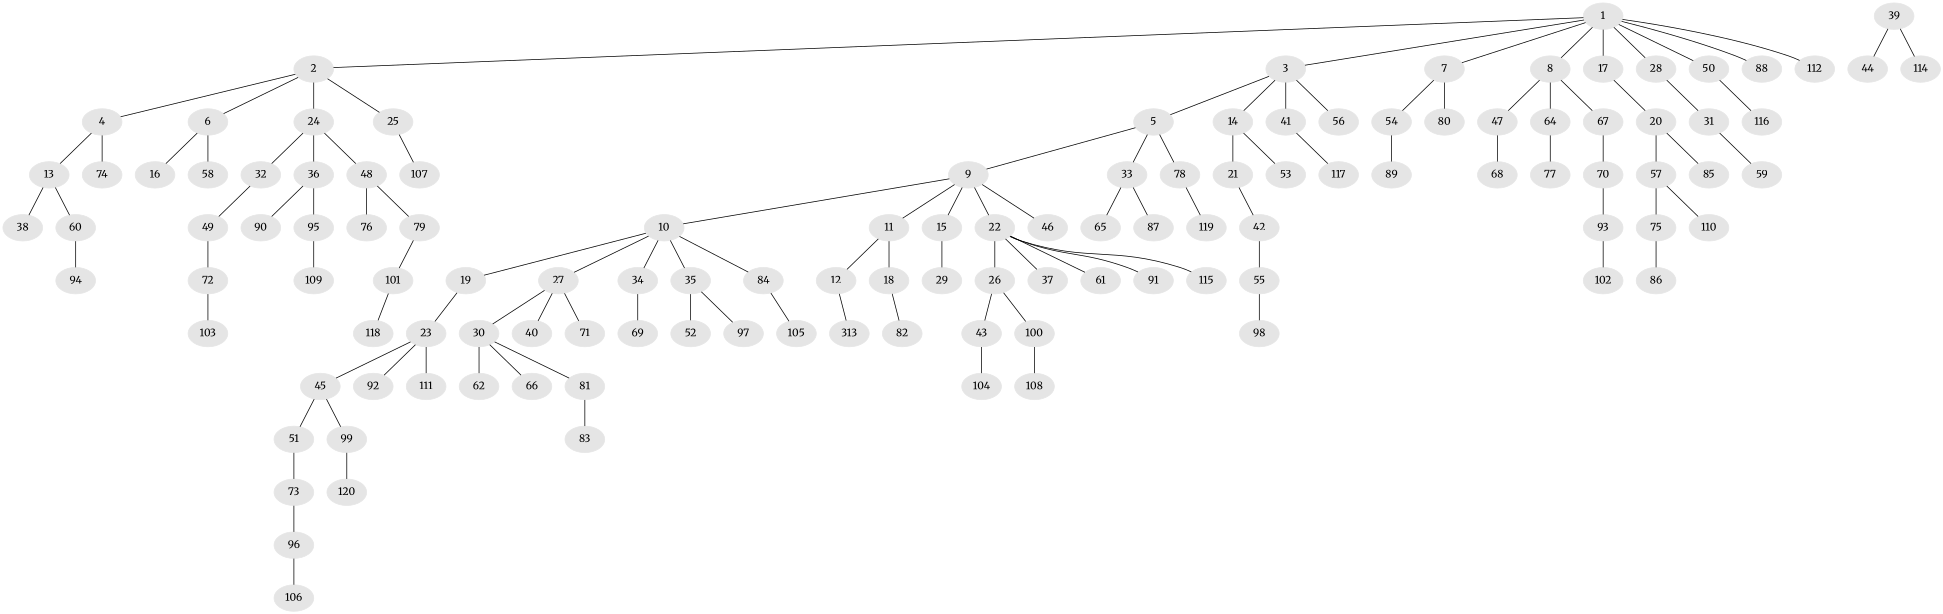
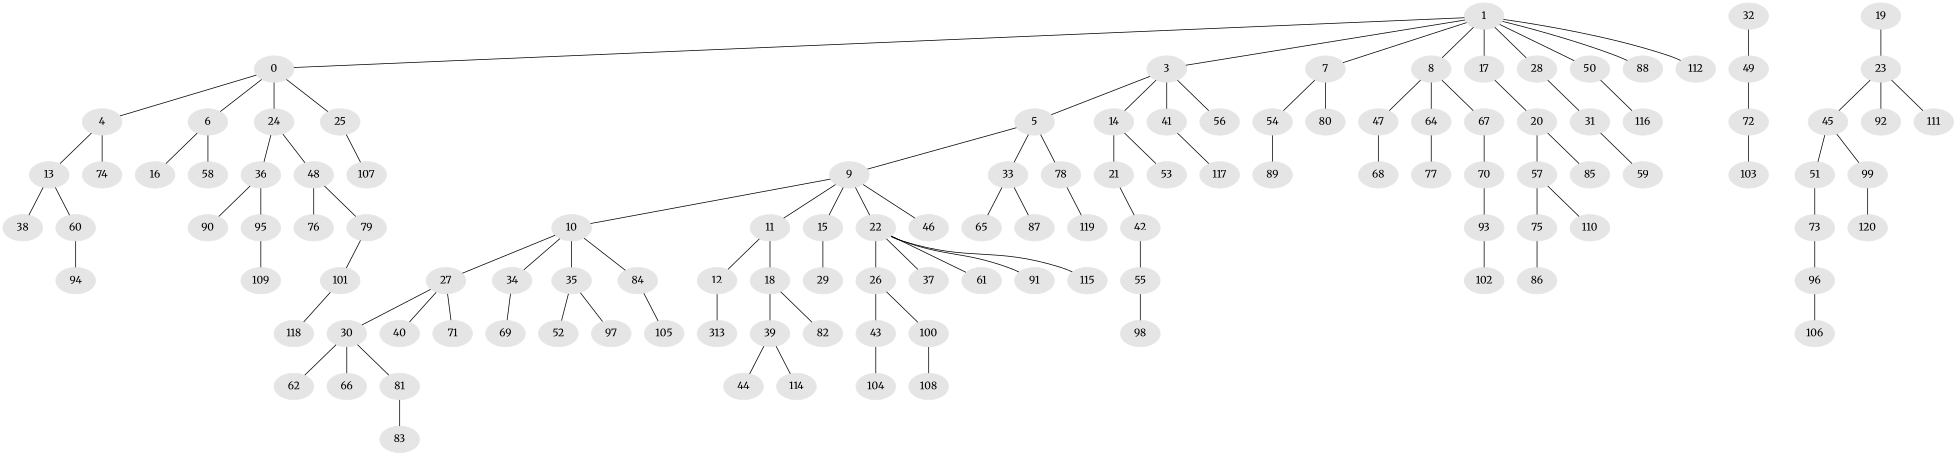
node "2": label "2" -> "0"
edge "24" -- "32": removed
edge "10" -- "19": removed
edge "18" -- "39": added
